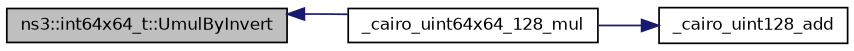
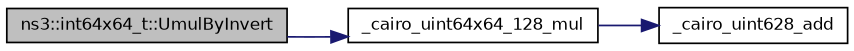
edge "_cairo_uint64x64_128_mul" -> "ns3::int64x64_t::UmulByInvert": reversed
node "_cairo_uint128_add": label "_cairo_uint128_add" -> "_cairo_uint628_add"
